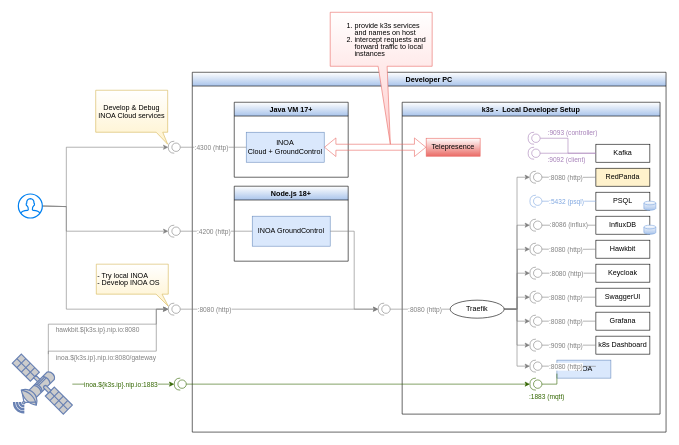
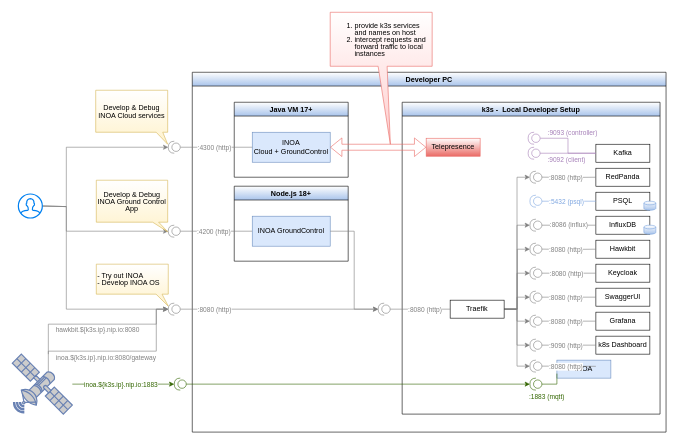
node "INOA Cloud + GroundControl": moved (285, 147) -> (291, 147)
node "RedPanda": fillcolor #fff2cc -> #ffffff
node "Develop & Debug INOA Ground Control App": added
node "- Try local INOA - Develop INOA OS": label "- Try local INOA - Develop INOA OS" -> "- Try out INOA - Develop INOA OS"
node "Traefik": shape ellipse -> rectangle
